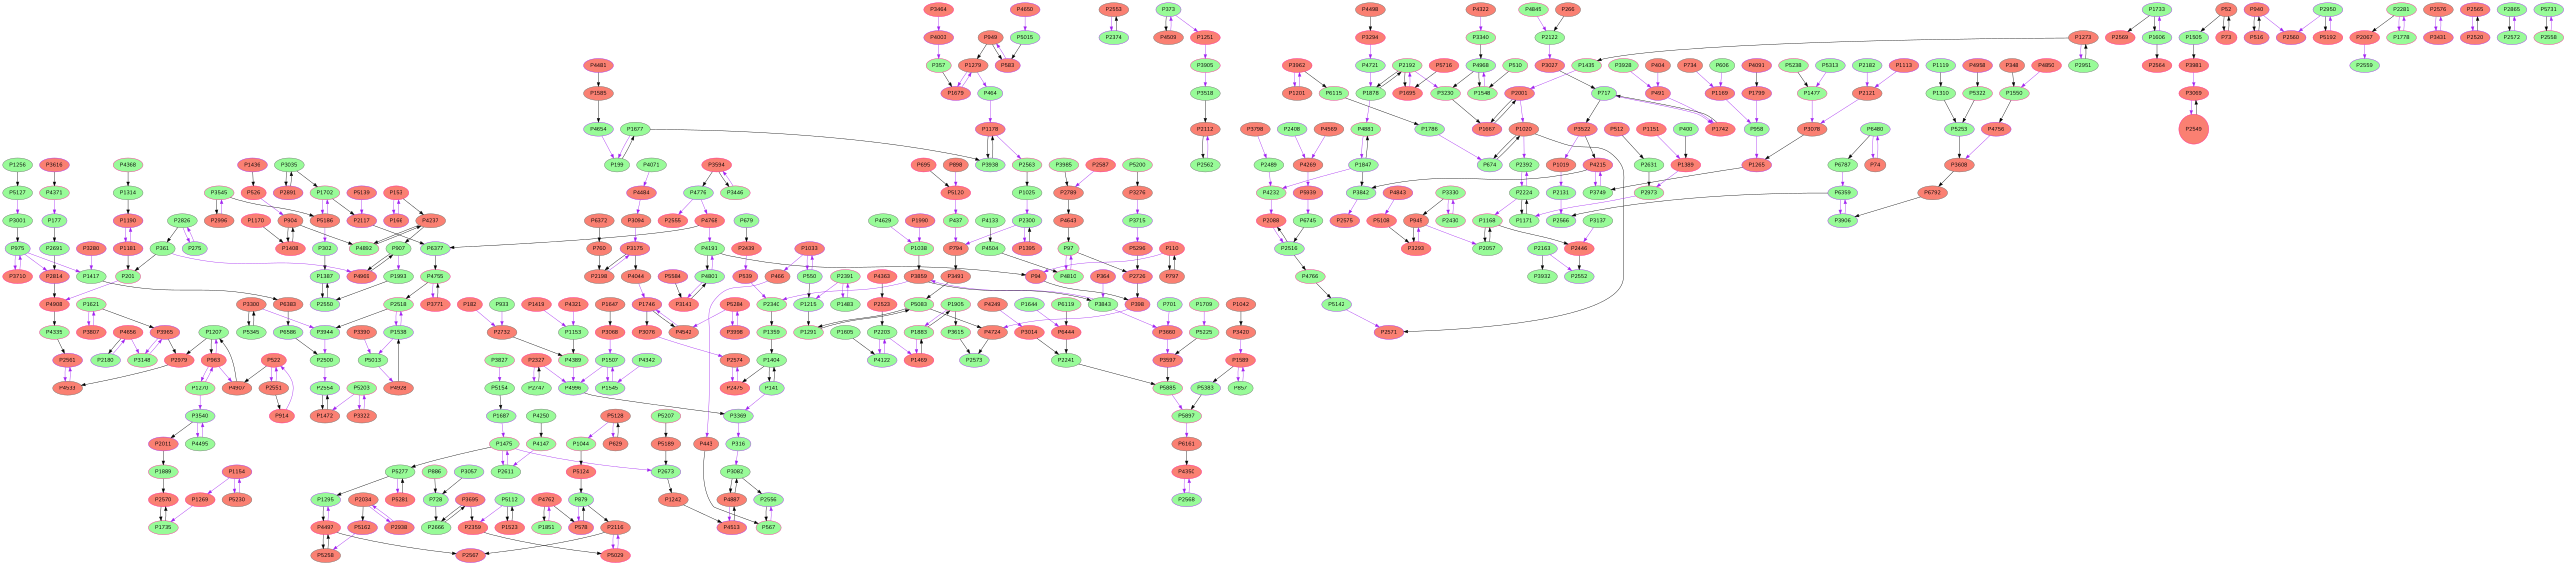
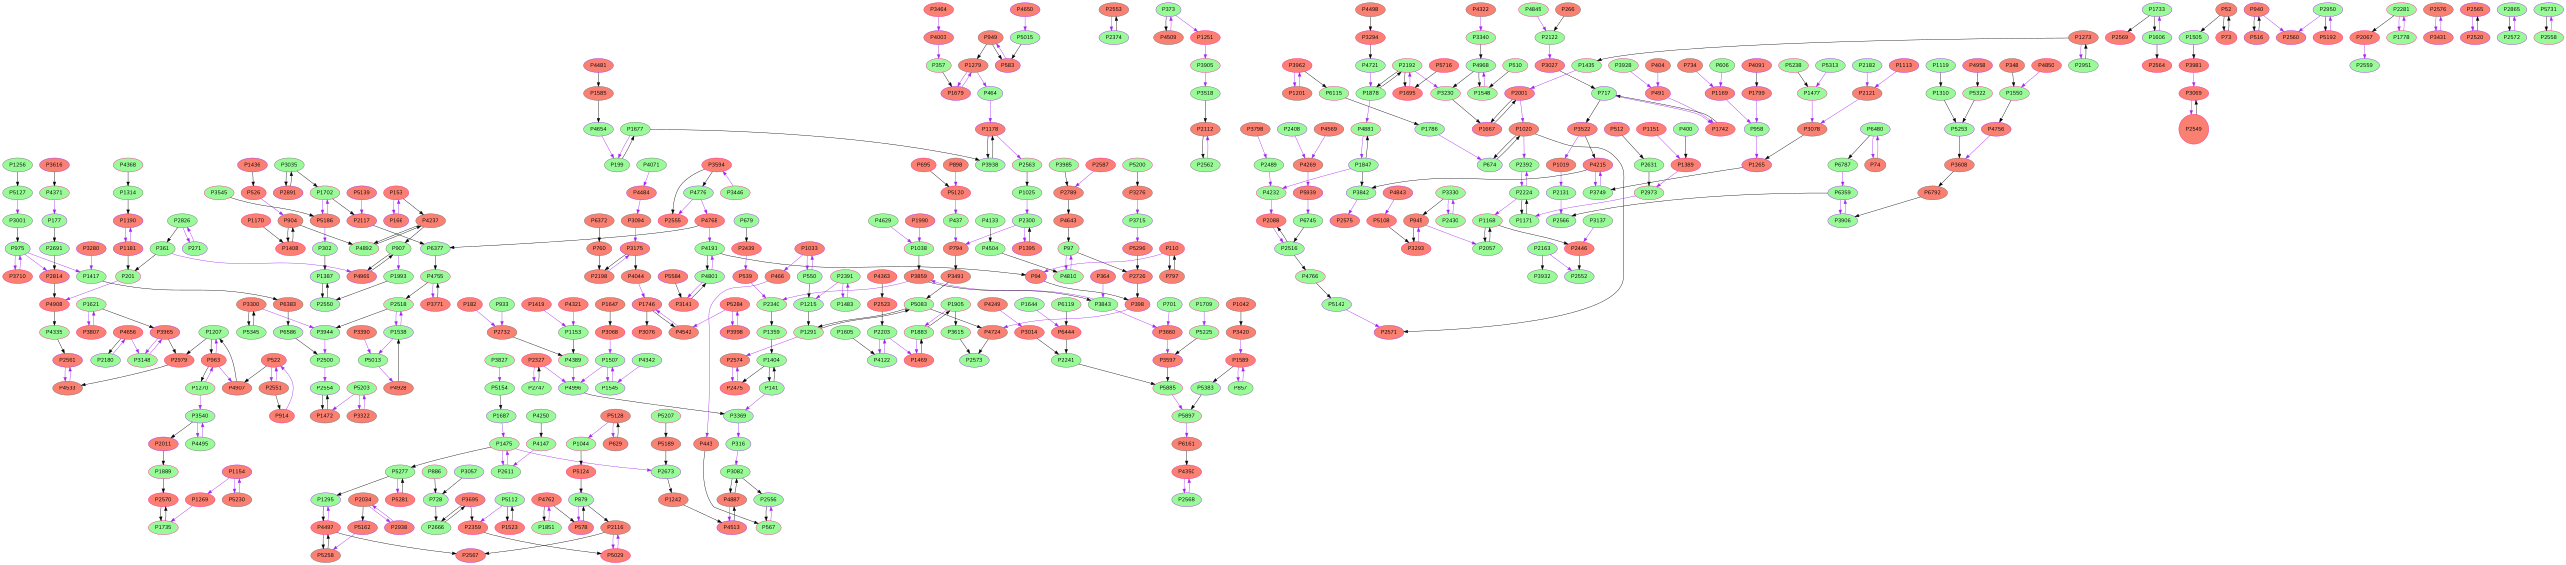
edge "P3294" -> "P4721": color purple -> black
edge "P3594" -> "P3446": now "P3594" -> "P2555"
node "P2996": removed
node "P275": label "P275" -> "P271"
edge "P3076" -> "P2574": now "P1291" -> "P2574"
edge "P963" -> "P1270": color purple -> black
